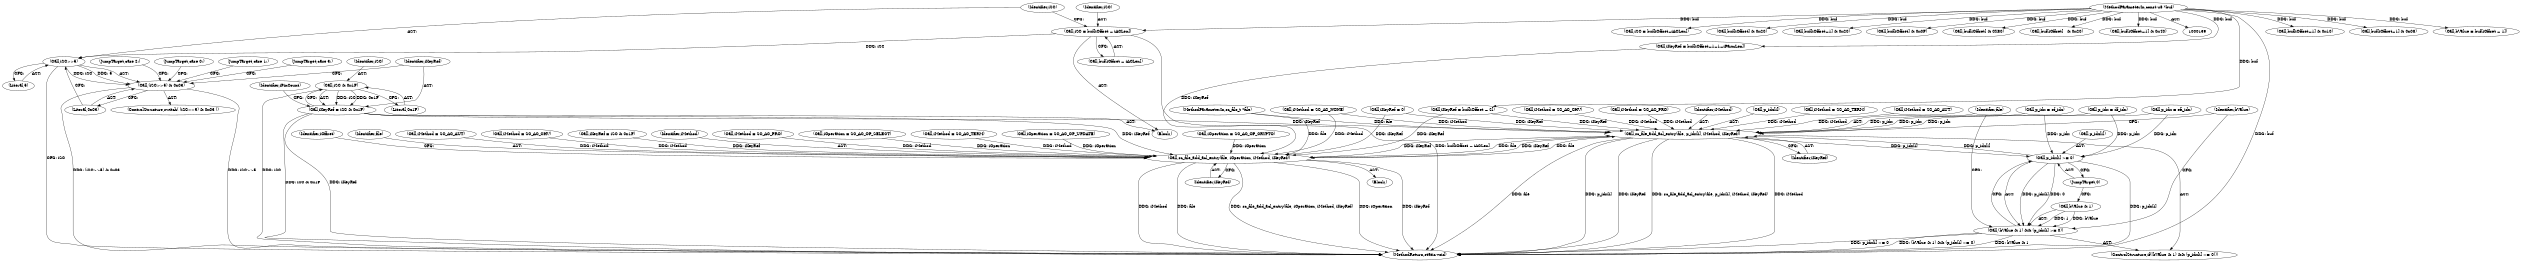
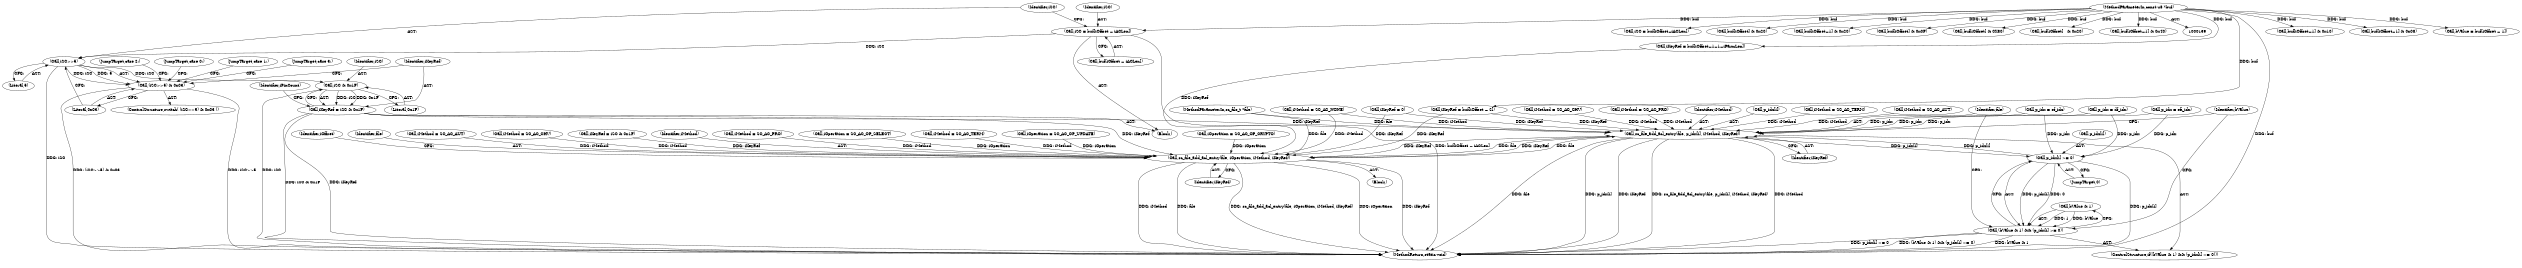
edge "(Call,iSC>>5)" -> "(Call,iSC & 0x1F)": added, label "DDG: iSC"
edge "(Call,iSC>>5)" -> "(MethodReturn,static void)": label "CFG: iSC" -> "DDG: iSC"
edge "(JumpTarget,0)" -> "(Call,bValue & 1)": now "(Call,(bValue & 1) && (p_idx[i] >= 0))" -> "(Call,bValue & 1)"
